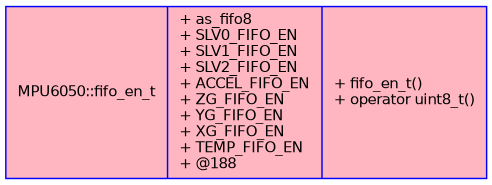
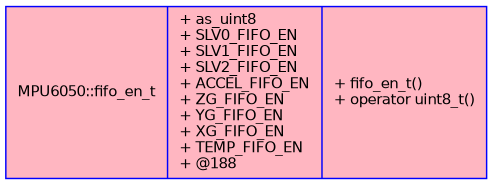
node "MPU6050::fifo_en_t": text "+ as_fifo8" -> "+ as_uint8"
